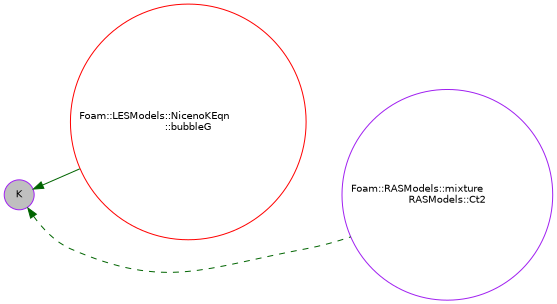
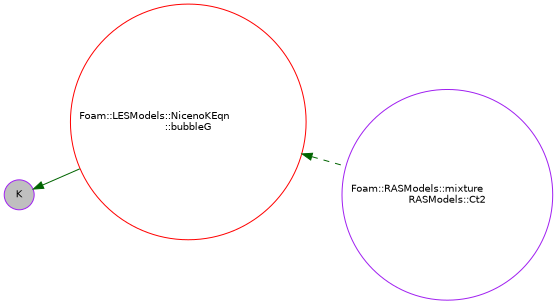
edge "Foam::RASModels::mixture RASModels::Ct2" -> "K": now "Foam::RASModels::mixture RASModels::Ct2" -> "Foam::LESModels::NicenoKEqn ::bubbleG"
